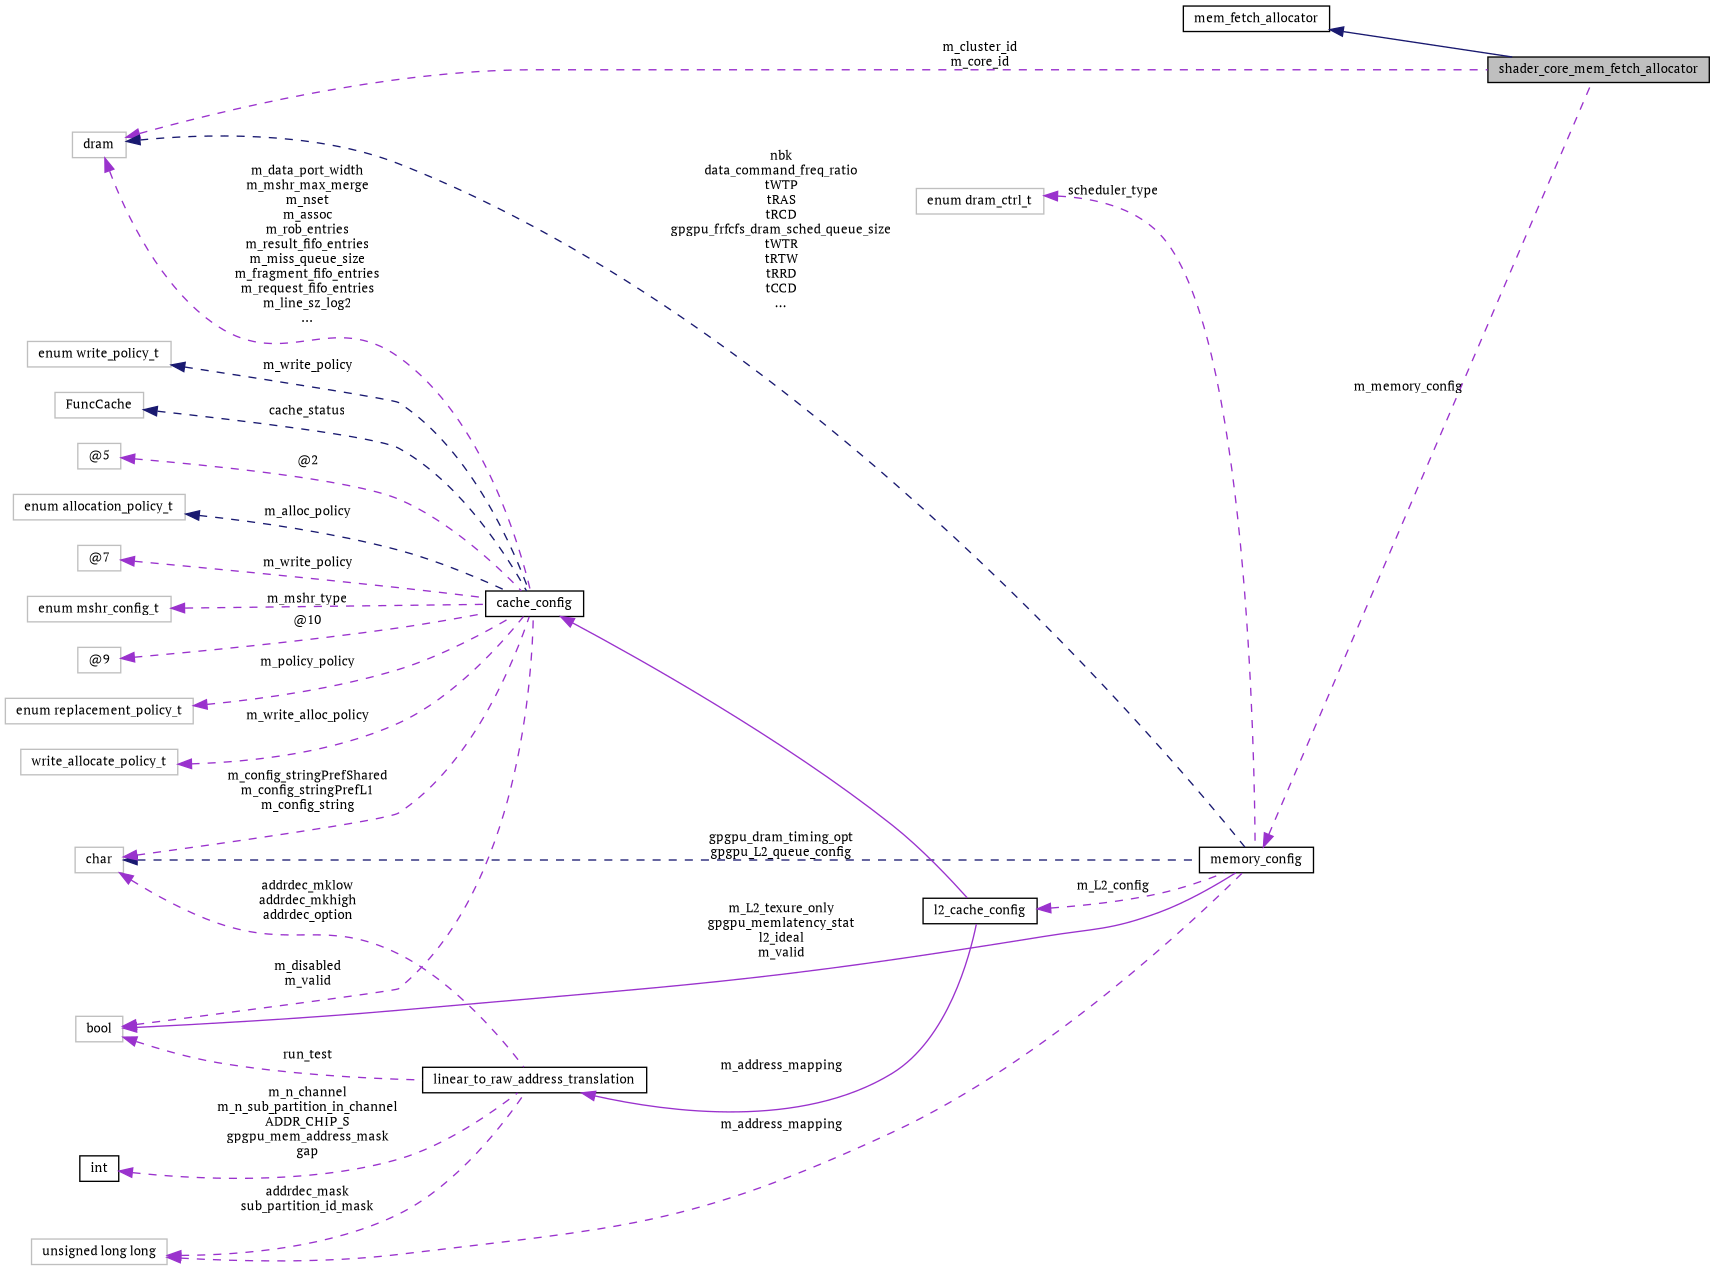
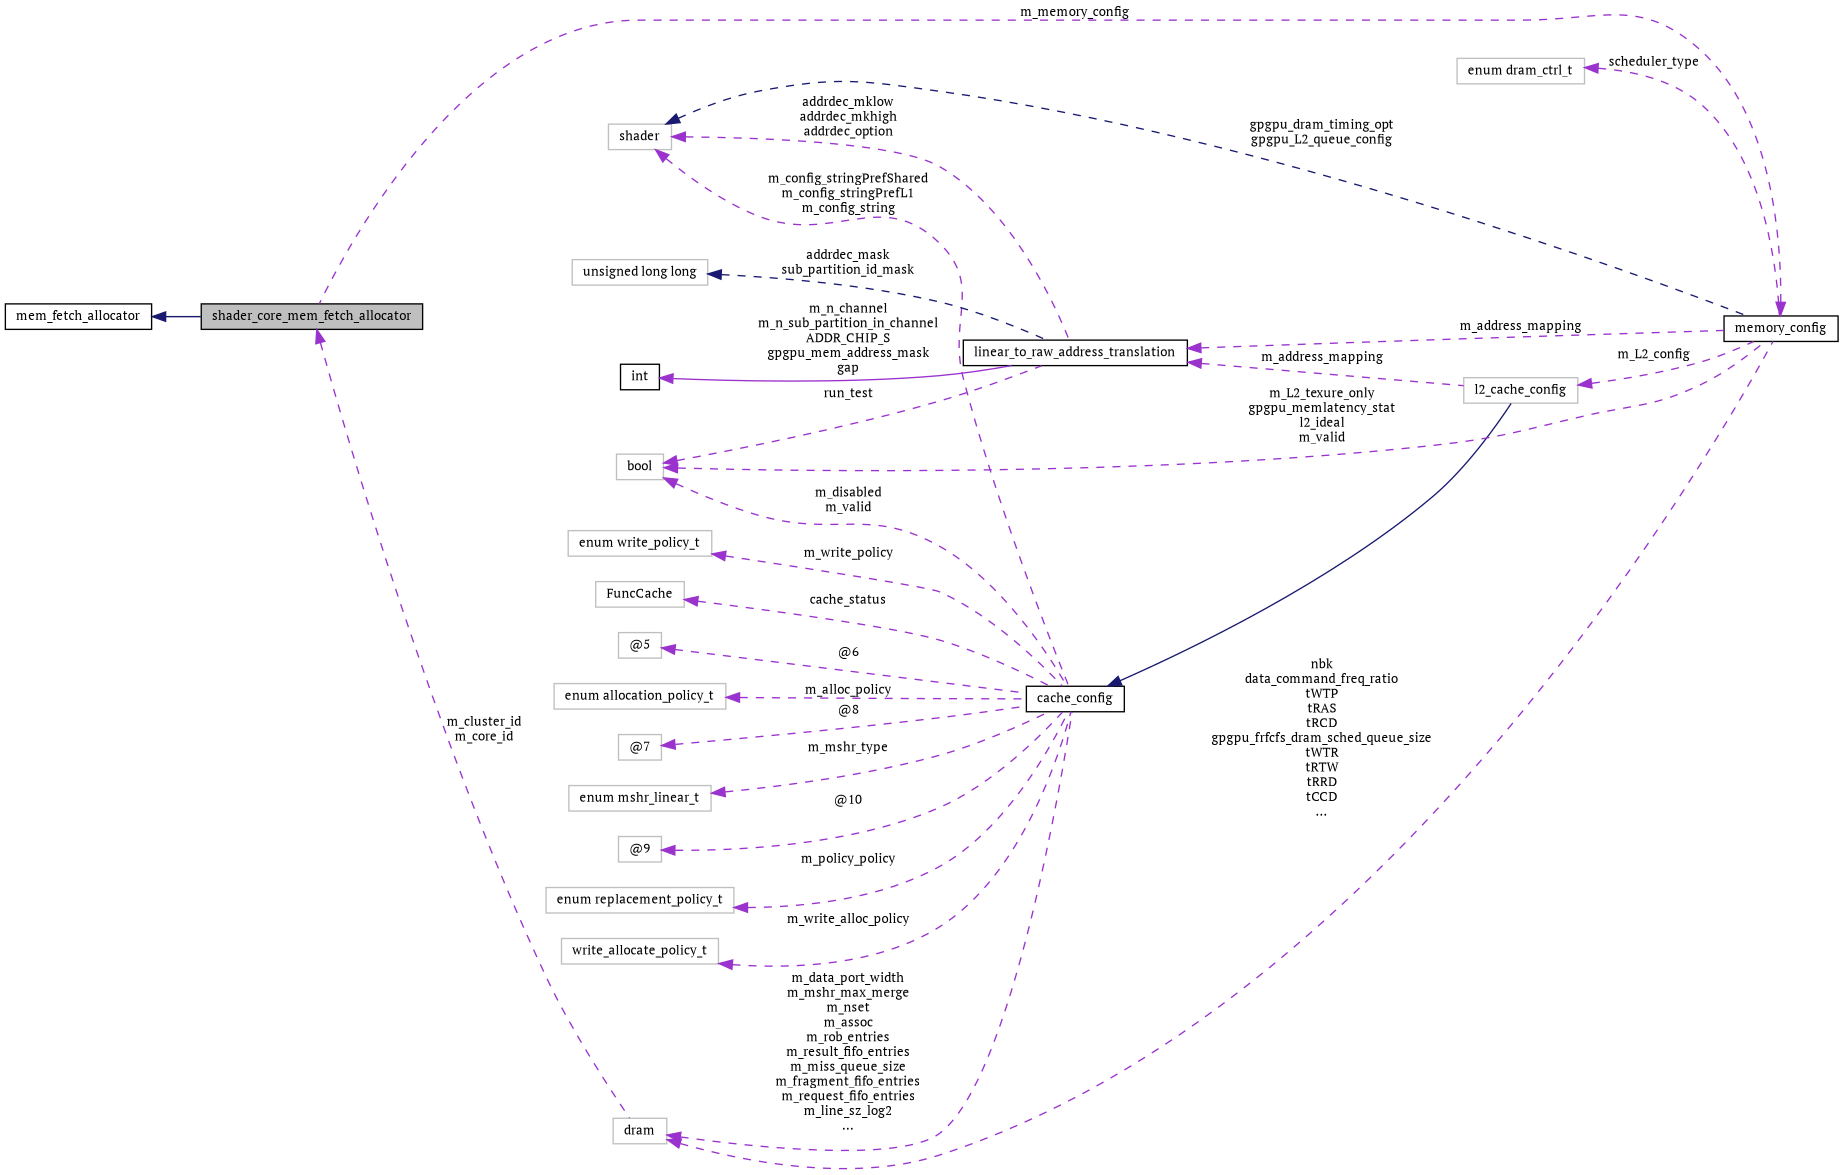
edge "shader_core_mem_fetch_allocator" -> "dram": reversed
edge "memory_config" -> "dram": color midnightblue -> darkorchid3
edge "cache_config" -> "enum write_policy_t": color midnightblue -> darkorchid3
edge "cache_config" -> "FuncCache": color midnightblue -> darkorchid3
edge "cache_config" -> "@5": label "@2" -> "@6"
edge "cache_config" -> "enum allocation_policy_t": color midnightblue -> darkorchid3
edge "cache_config" -> "@7": label "m_write_policy" -> "@8"
node "enum mshr_config_t": label "enum mshr_config_t" -> "enum mshr_linear_t"
edge "l2_cache_config" -> "cache_config": color darkorchid3 -> midnightblue
node "char": label "char" -> "shader"
node "l2_cache_config": color black -> grey75
edge "memory_config" -> "bool": style solid -> dashed
edge "l2_cache_config" -> "linear_to_raw_address_translation": style solid -> dashed
edge "linear_to_raw_address_translation" -> "int": style dashed -> solid
edge "memory_config" -> "unsigned long long": now "memory_config" -> "linear_to_raw_address_translation"
edge "linear_to_raw_address_translation" -> "unsigned long long": color darkorchid3 -> midnightblue
